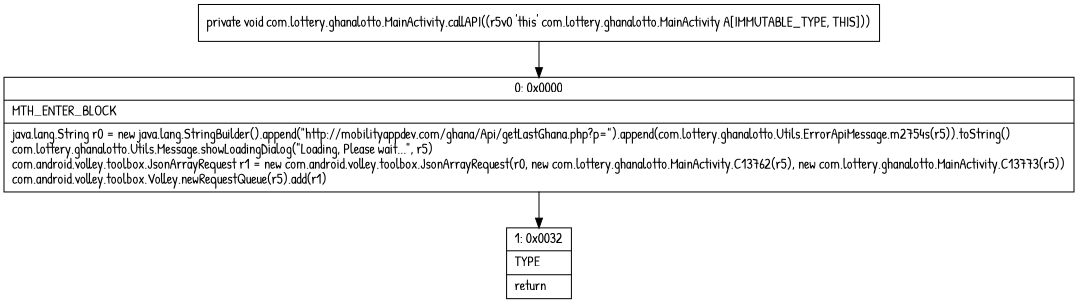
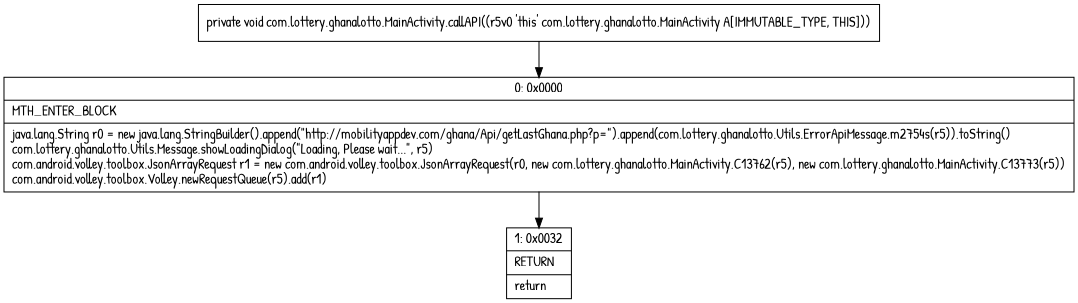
node "1: 0x0032": text "TYPE" -> "RETURN"
